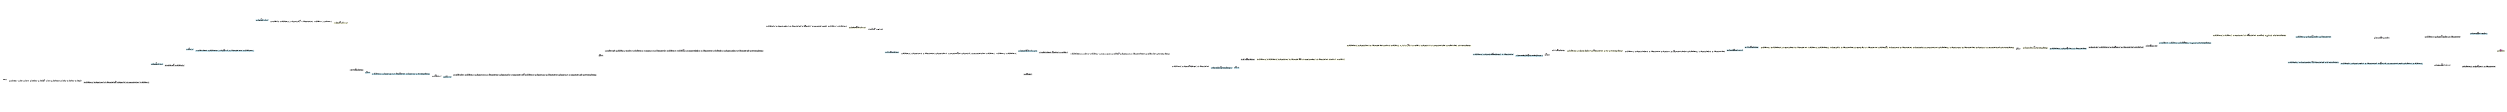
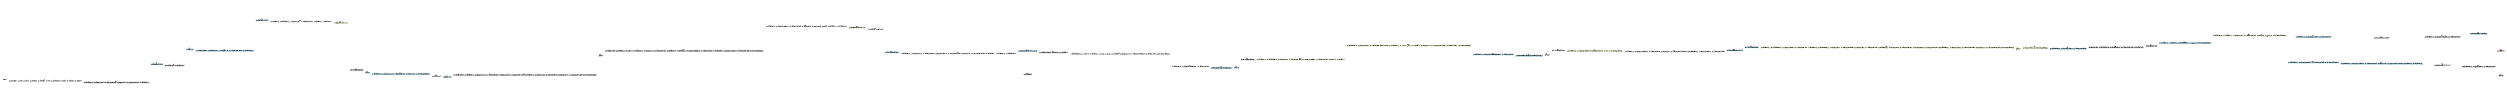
node "8302: return[v1]": added
